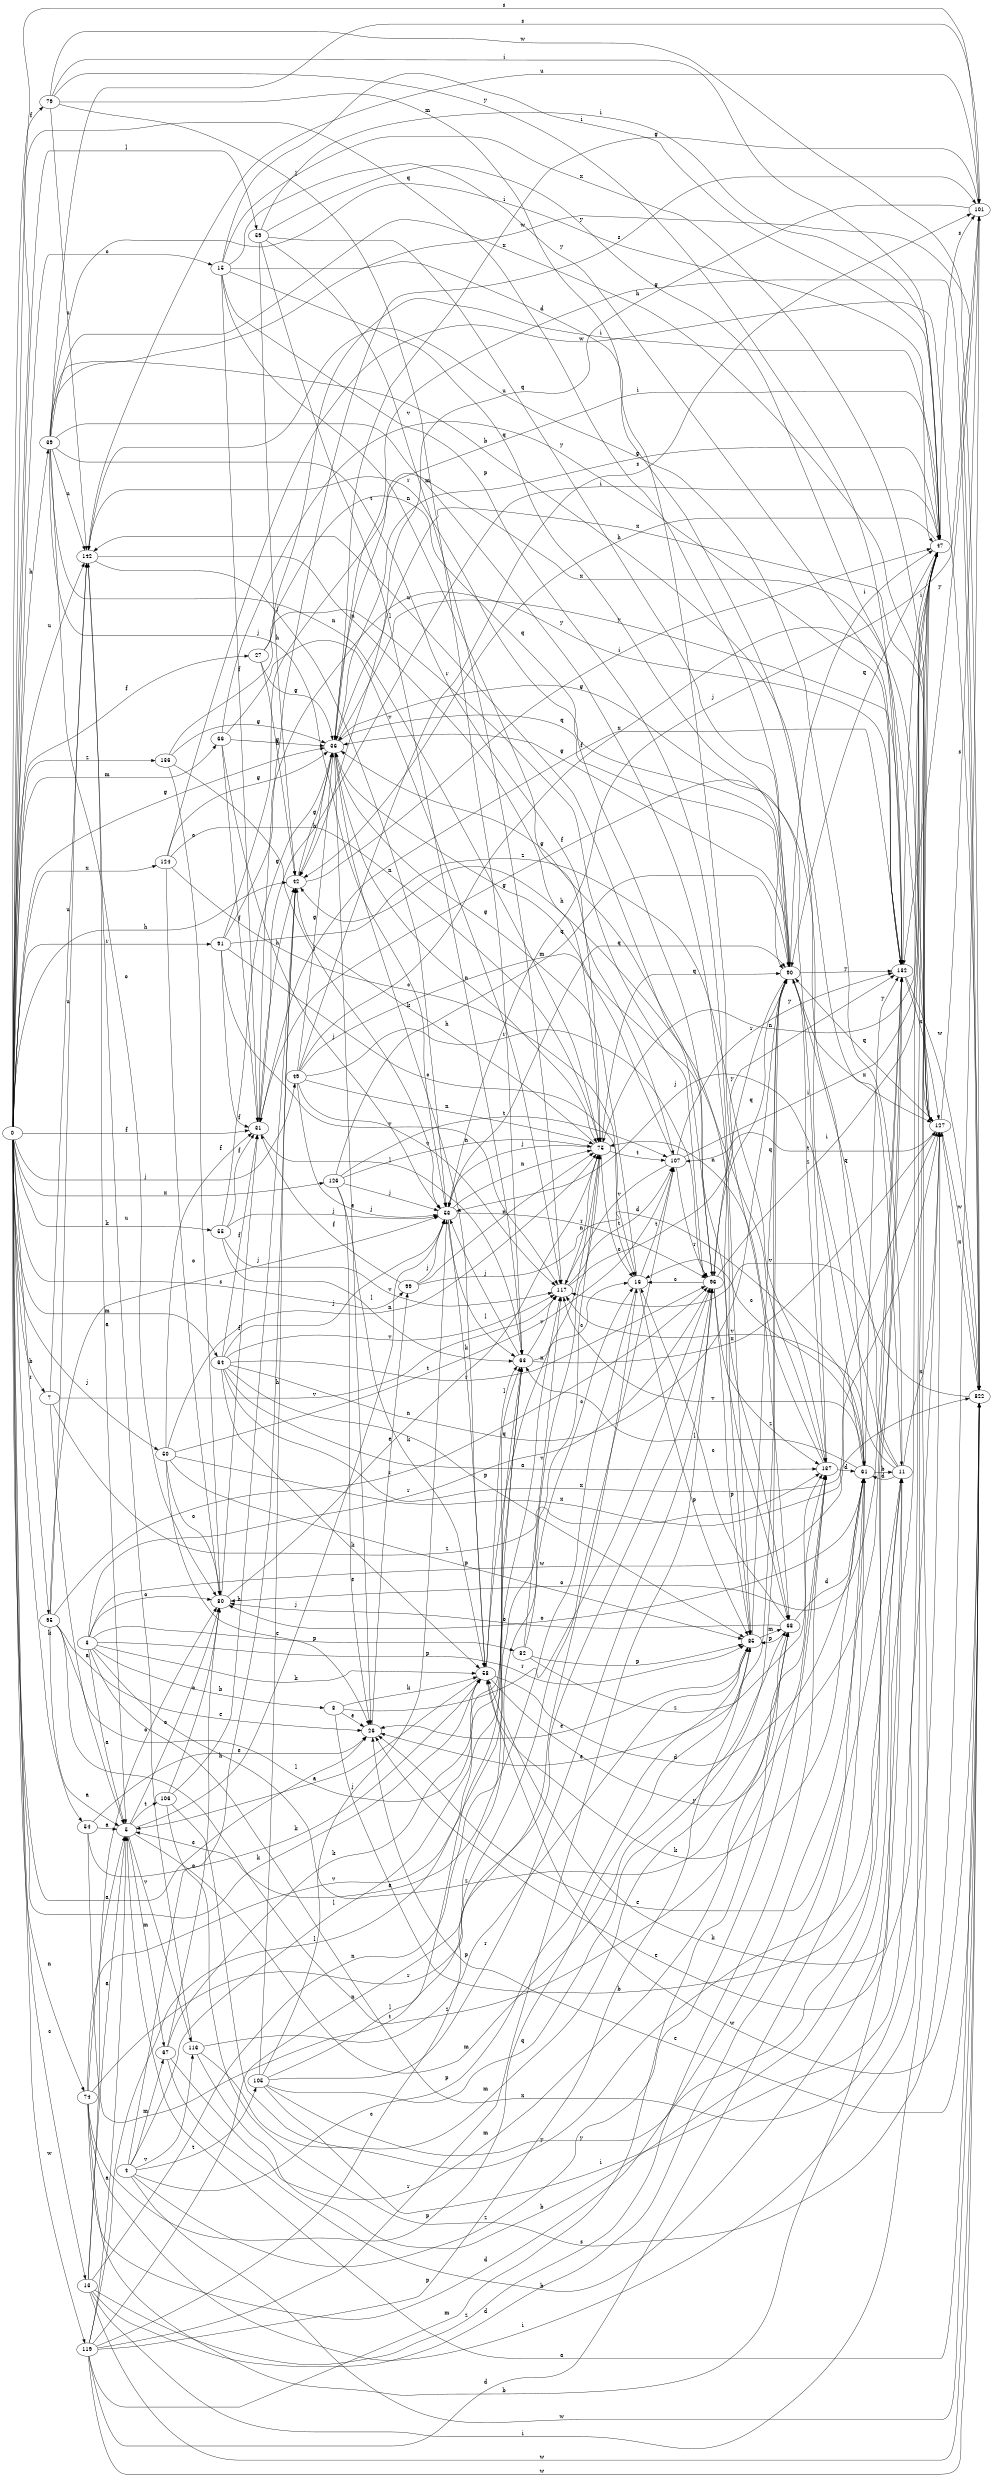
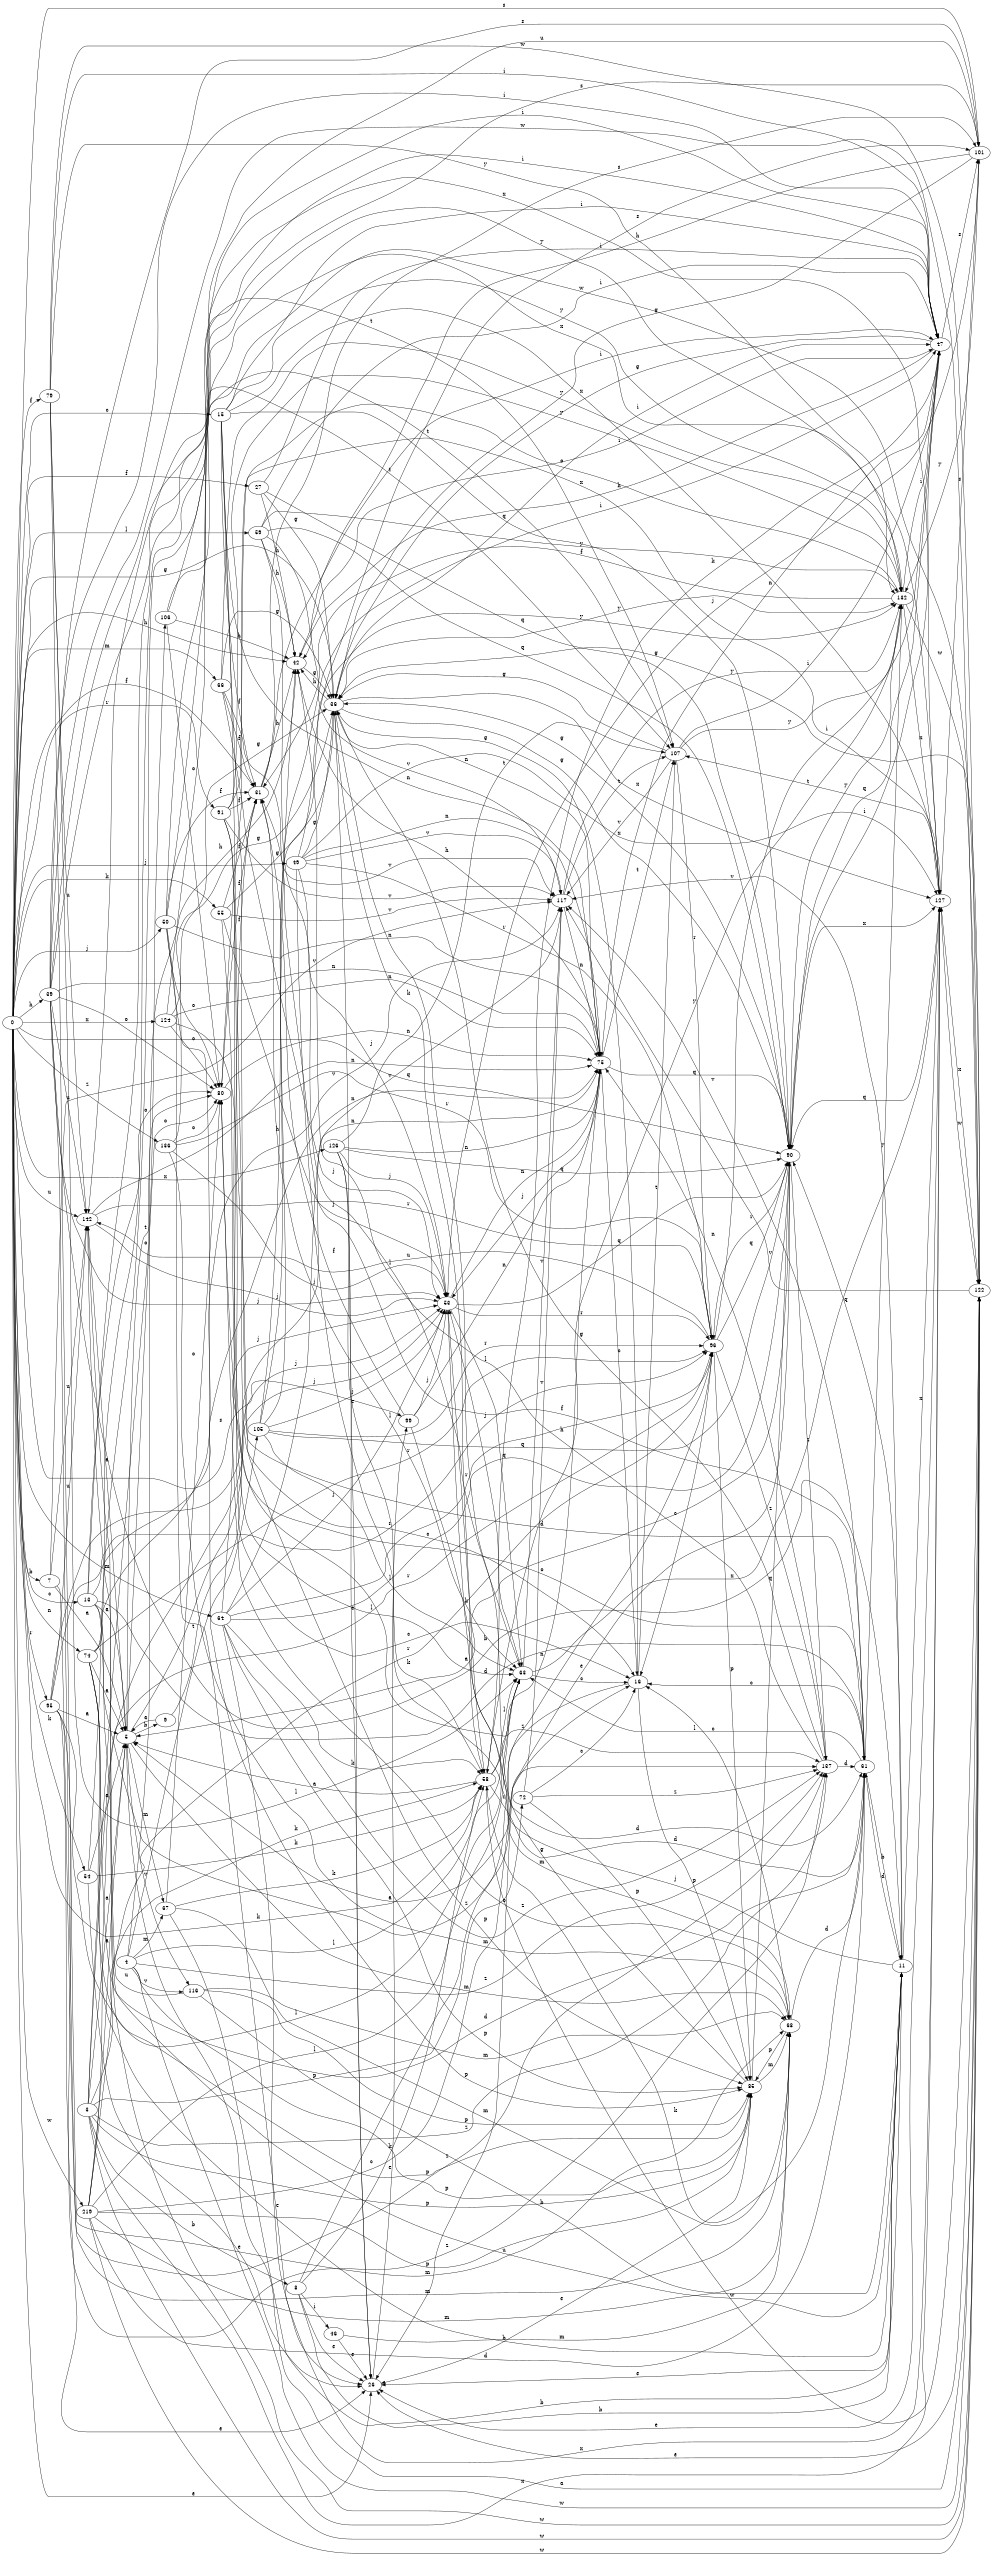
edge "36" -> "90": label "q" -> "g"
node "822": label "822" -> "122"
edge "64" -> "137": label "a" -> "z"
edge "90" -> "5": added, label "a"
node "82": label "82" -> "72"
node "9": added
edge "136" -> "68": added, label "m"
node "46": added
node "119": label "119" -> "219"
